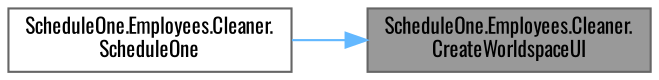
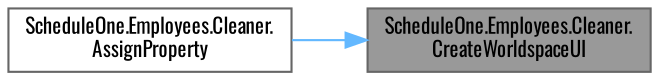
node "ScheduleOne.Employees.Cleaner. ScheduleOne": label "ScheduleOne.Employees.Cleaner. ScheduleOne" -> "ScheduleOne.Employees.Cleaner. AssignProperty"
